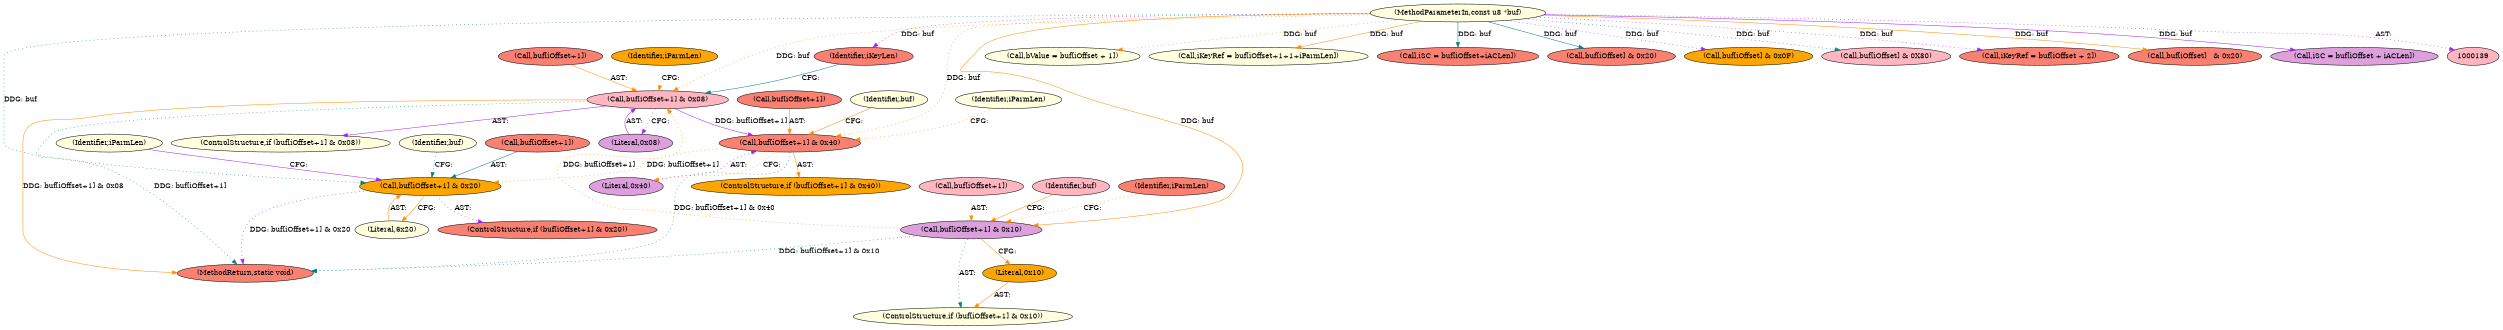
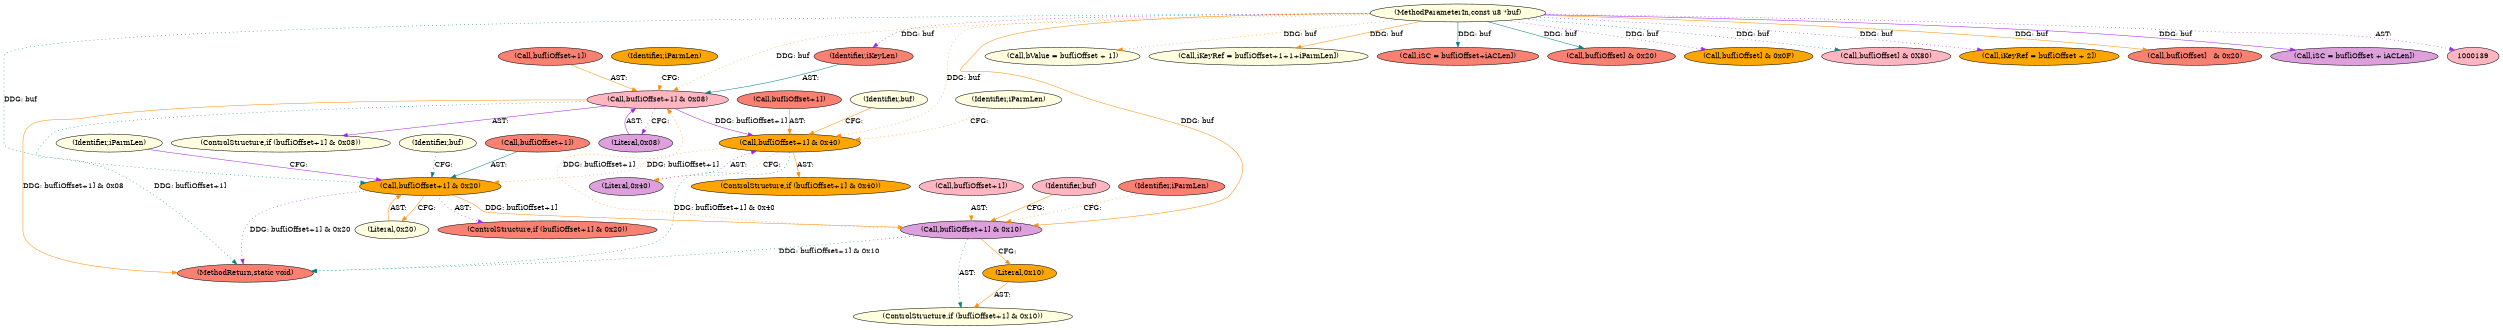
node "(Call,iKeyRef = buf[iOffset + 2])": fillcolor salmon -> orange
edge "(Identifier,iKeyLen)" -> "(Call,buf[iOffset+1] & 0x08)": label "CFG: " -> "AST: "
node "(Call,buf[iOffset+1] & 0x40)": fillcolor salmon -> orange
edge "(Call,buf[iOffset+1] & 0x20)" -> "(Call,buf[iOffset+1] & 0x10)": added, label "DDG: buf[iOffset+1]"
node "(Literal,6x20)": label "(Literal,6x20)" -> "(Literal,0x20)"
